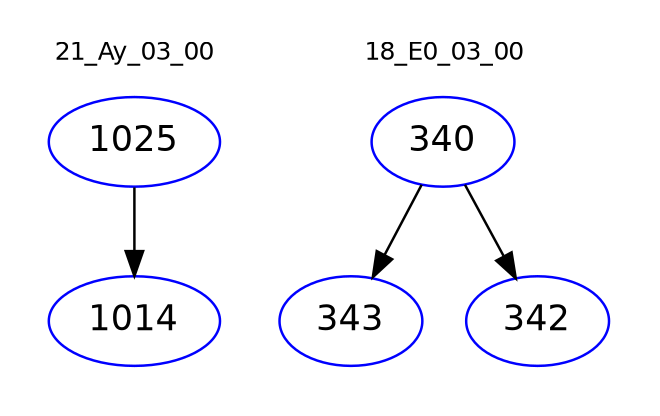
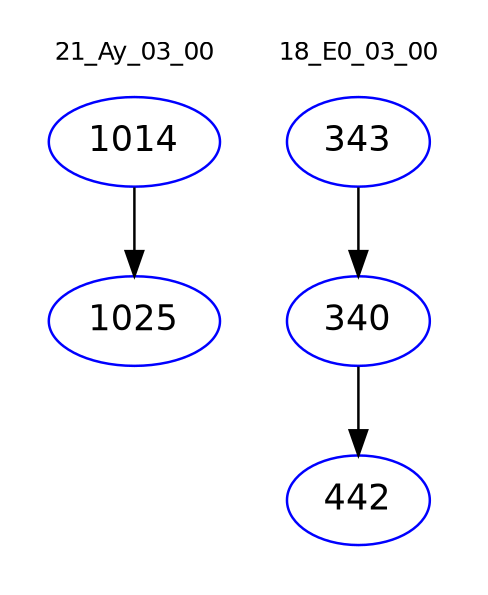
edge "1025" -> "1014": reversed
edge "340" -> "343": reversed
node "342": label "342" -> "442"
